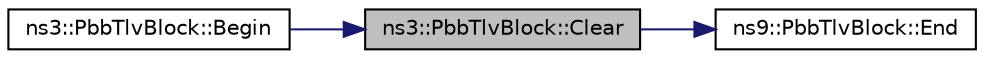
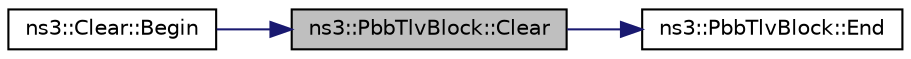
node "ns3::PbbTlvBlock::Begin": label "ns3::PbbTlvBlock::Begin" -> "ns3::Clear::Begin"
node "ns9::PbbTlvBlock::End": label "ns9::PbbTlvBlock::End" -> "ns3::PbbTlvBlock::End"
